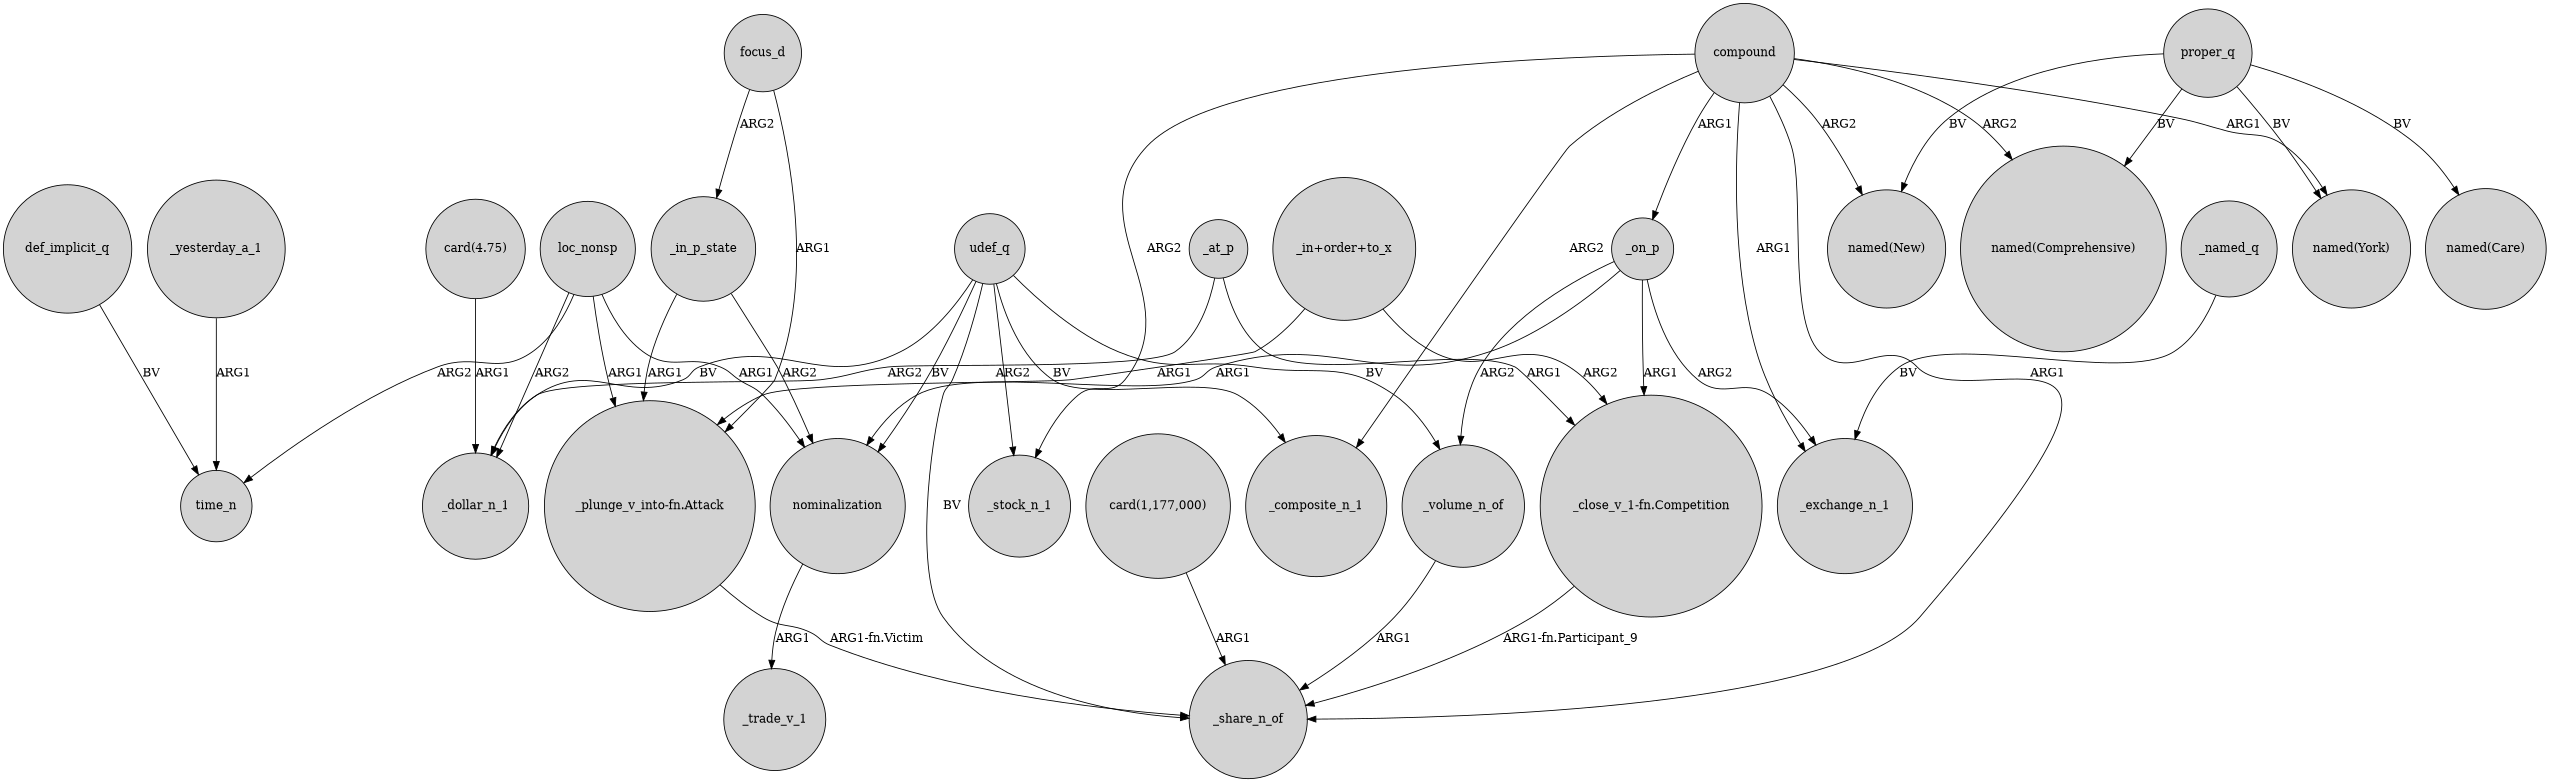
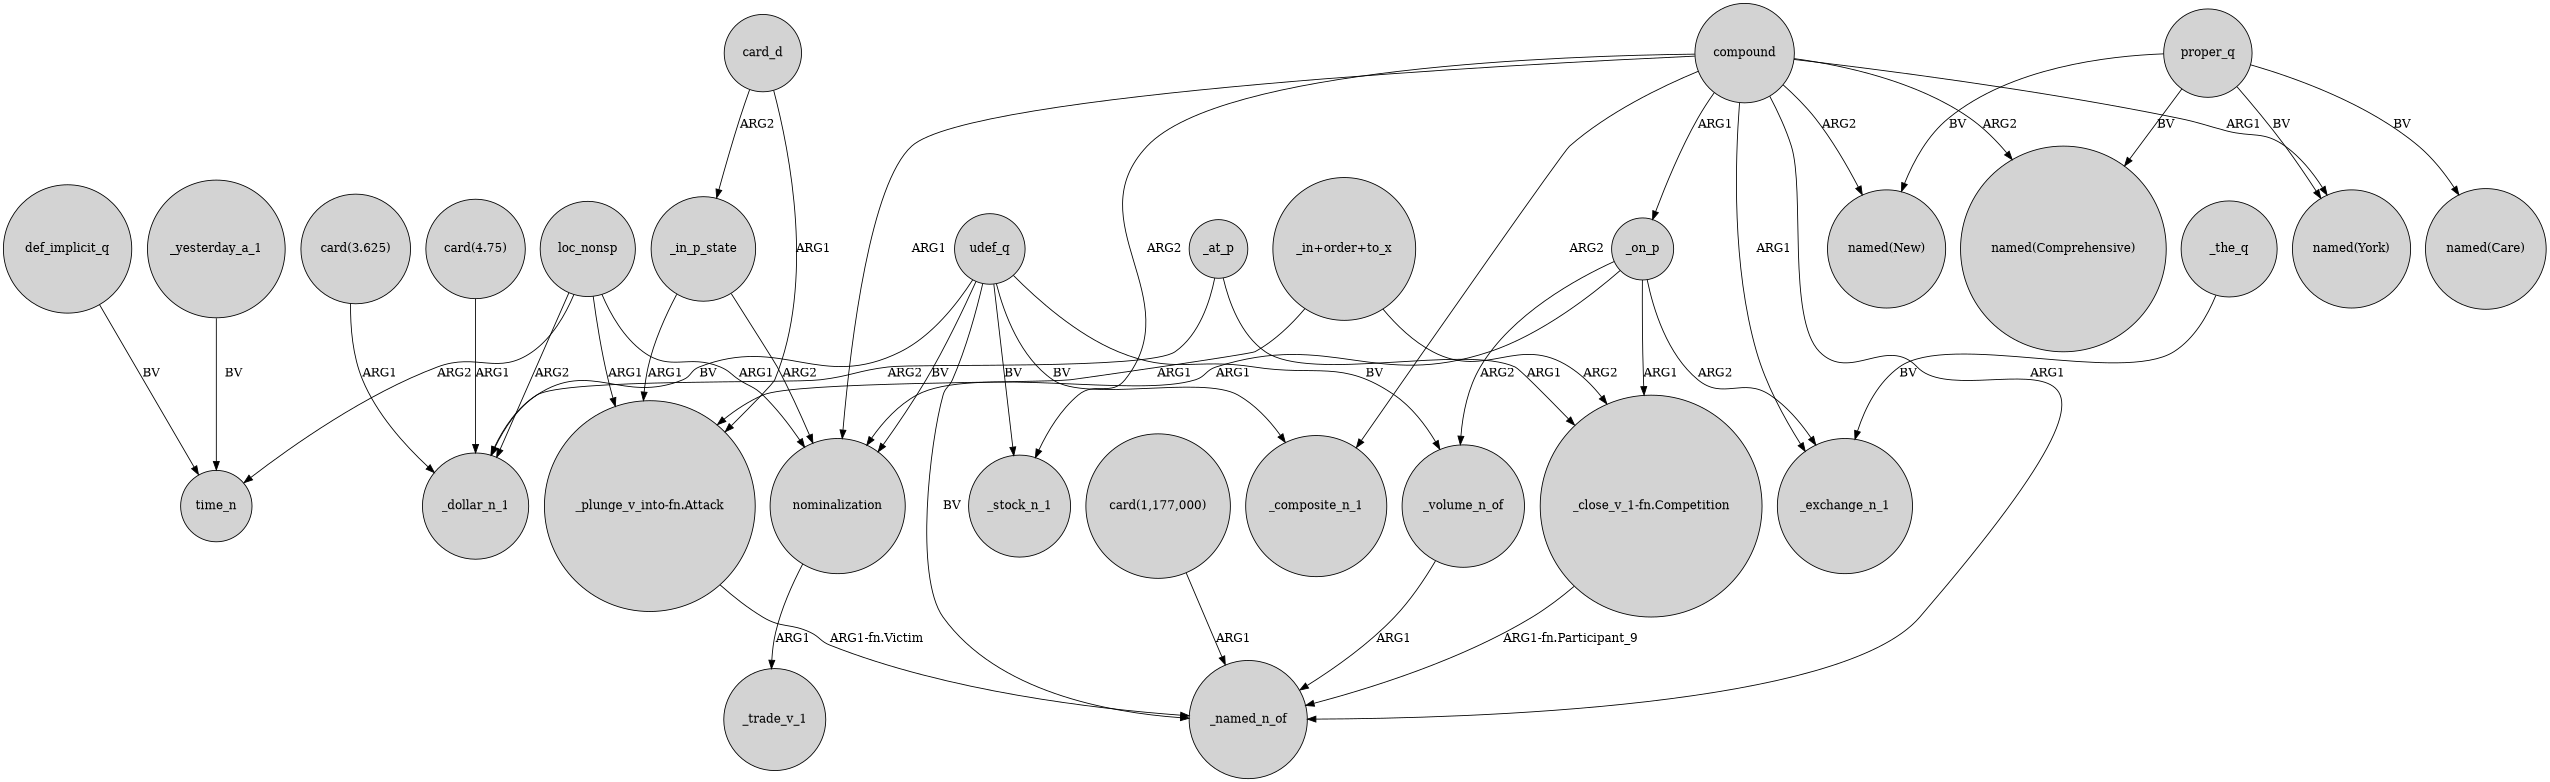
node "focus_d": label "focus_d" -> "card_d"
edge "compound" -> "nominalization": added, label "ARG1"
node "card(3.625)": added
node "_named_q": label "_named_q" -> "_the_q"
edge "_yesterday_a_1" -> "time_n": label "ARG1" -> "BV"
edge "udef_q" -> "_stock_n_1": label "ARG2" -> "BV"
node "_share_n_of": label "_share_n_of" -> "_named_n_of"
